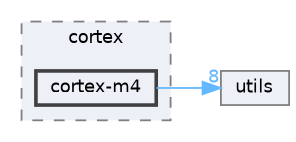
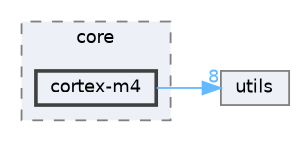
cluster "cortex": label "cortex" -> "core"
